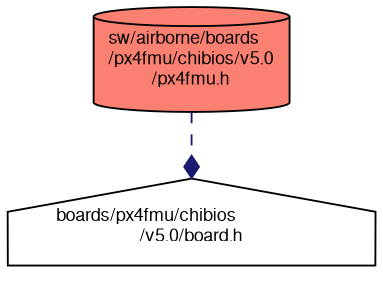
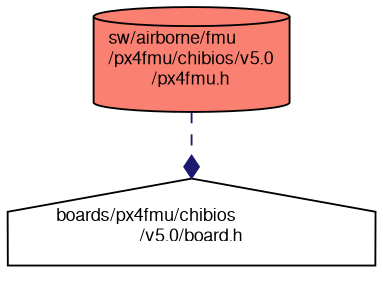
node "sw/airborne/boards /px4fmu/chibios/v5.0 /px4fmu.h": label "sw/airborne/boards /px4fmu/chibios/v5.0 /px4fmu.h" -> "sw/airborne/fmu /px4fmu/chibios/v5.0 /px4fmu.h"
